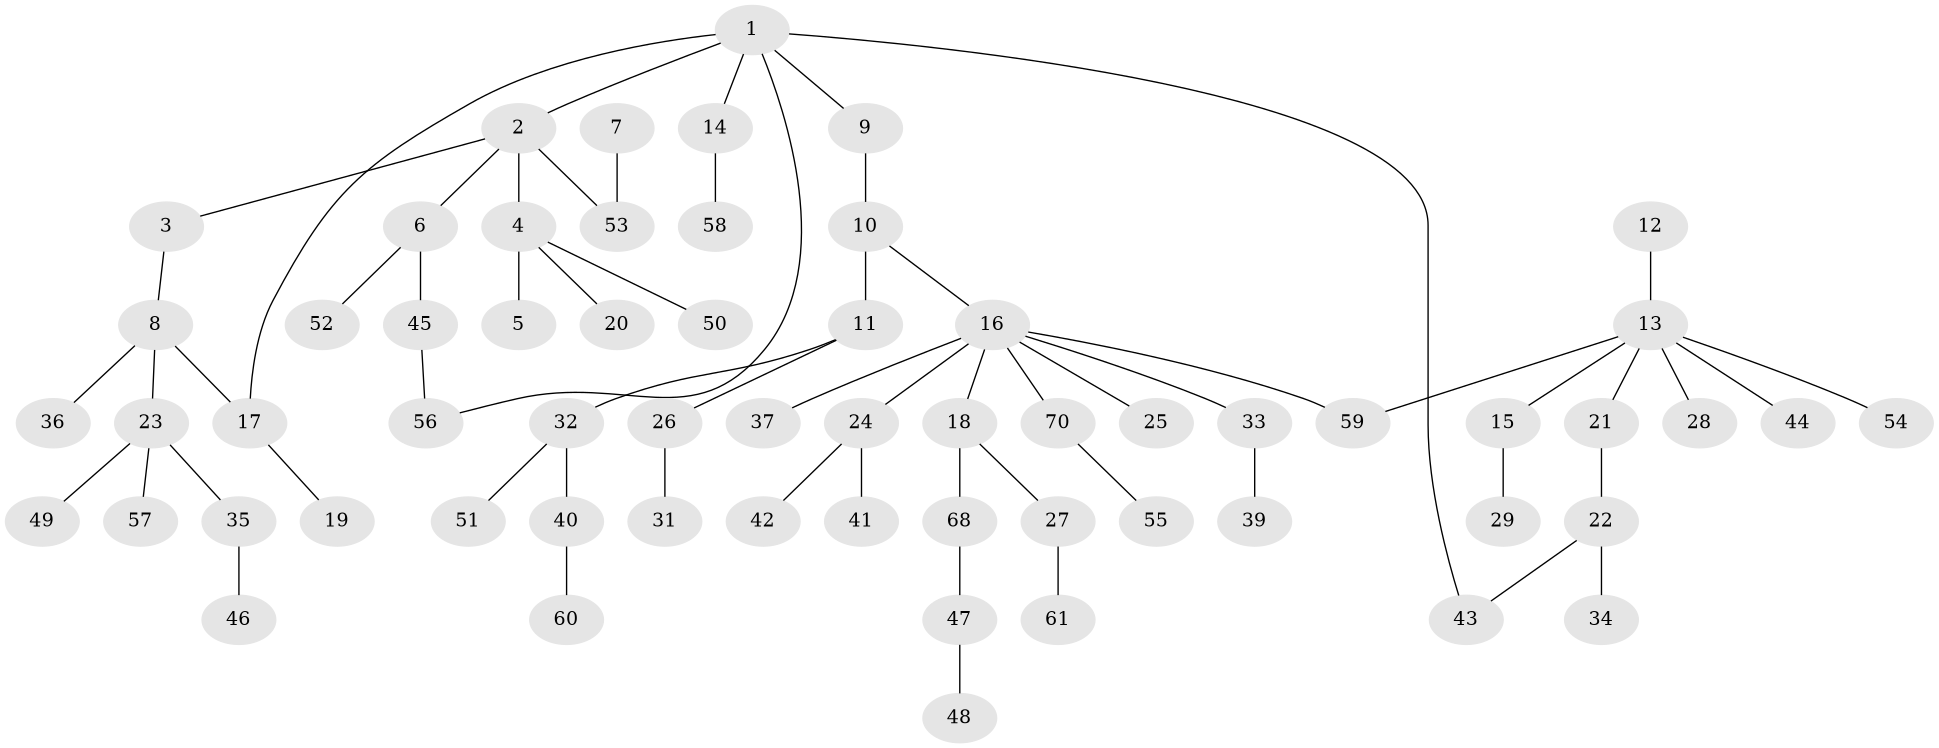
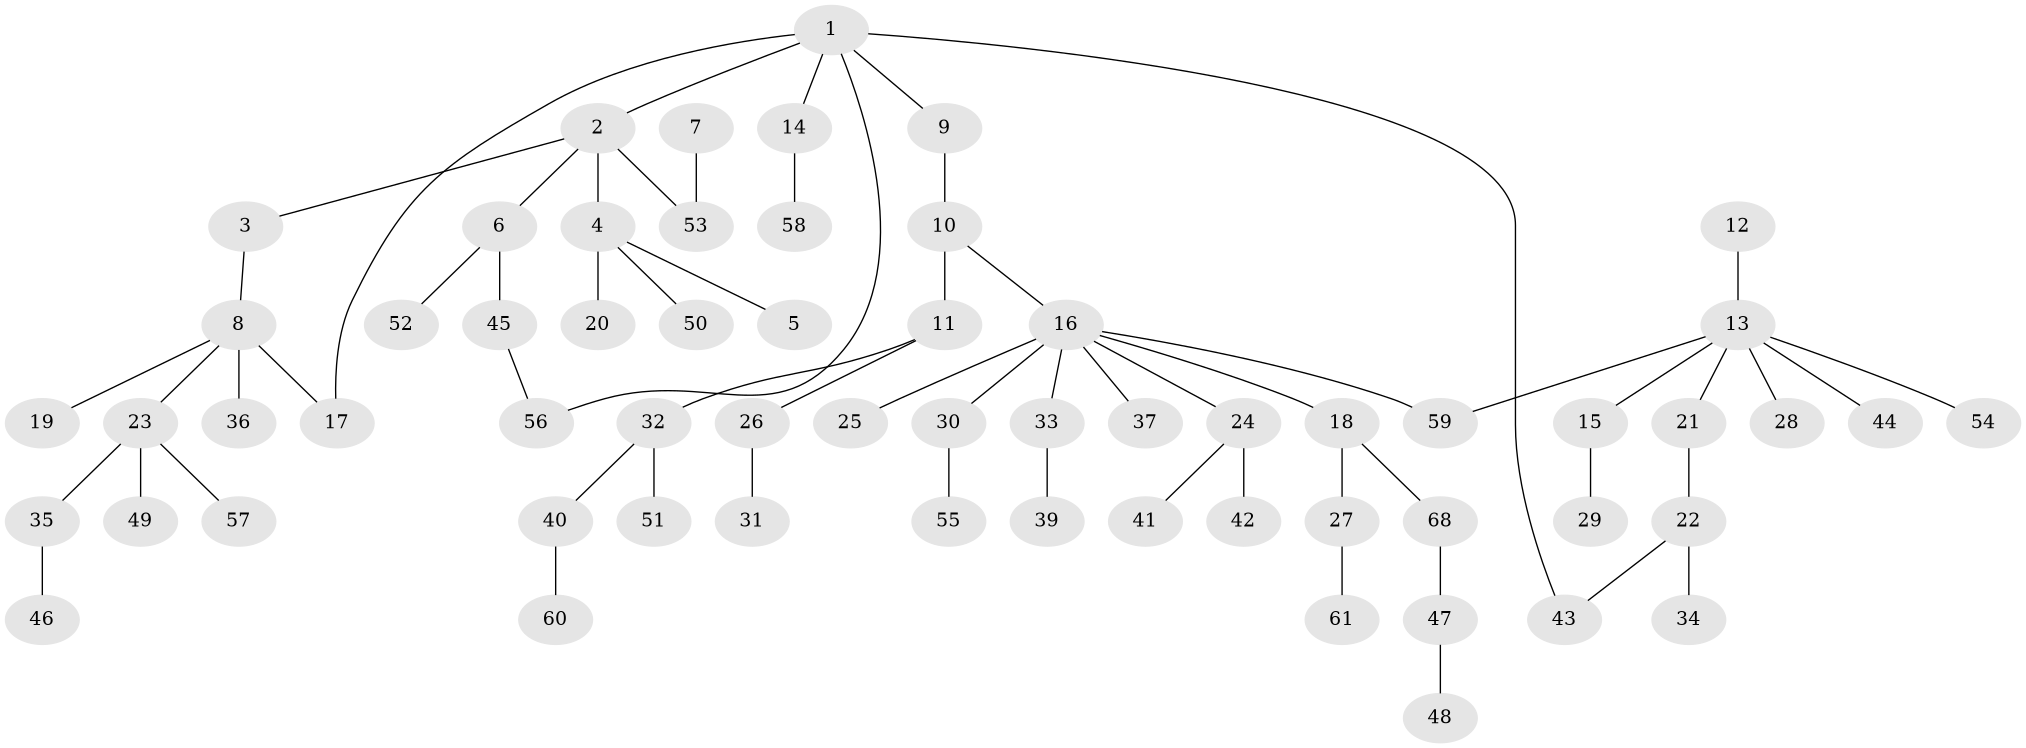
node "70": label "70" -> "30"
edge "17" -- "19": now "8" -- "19"
